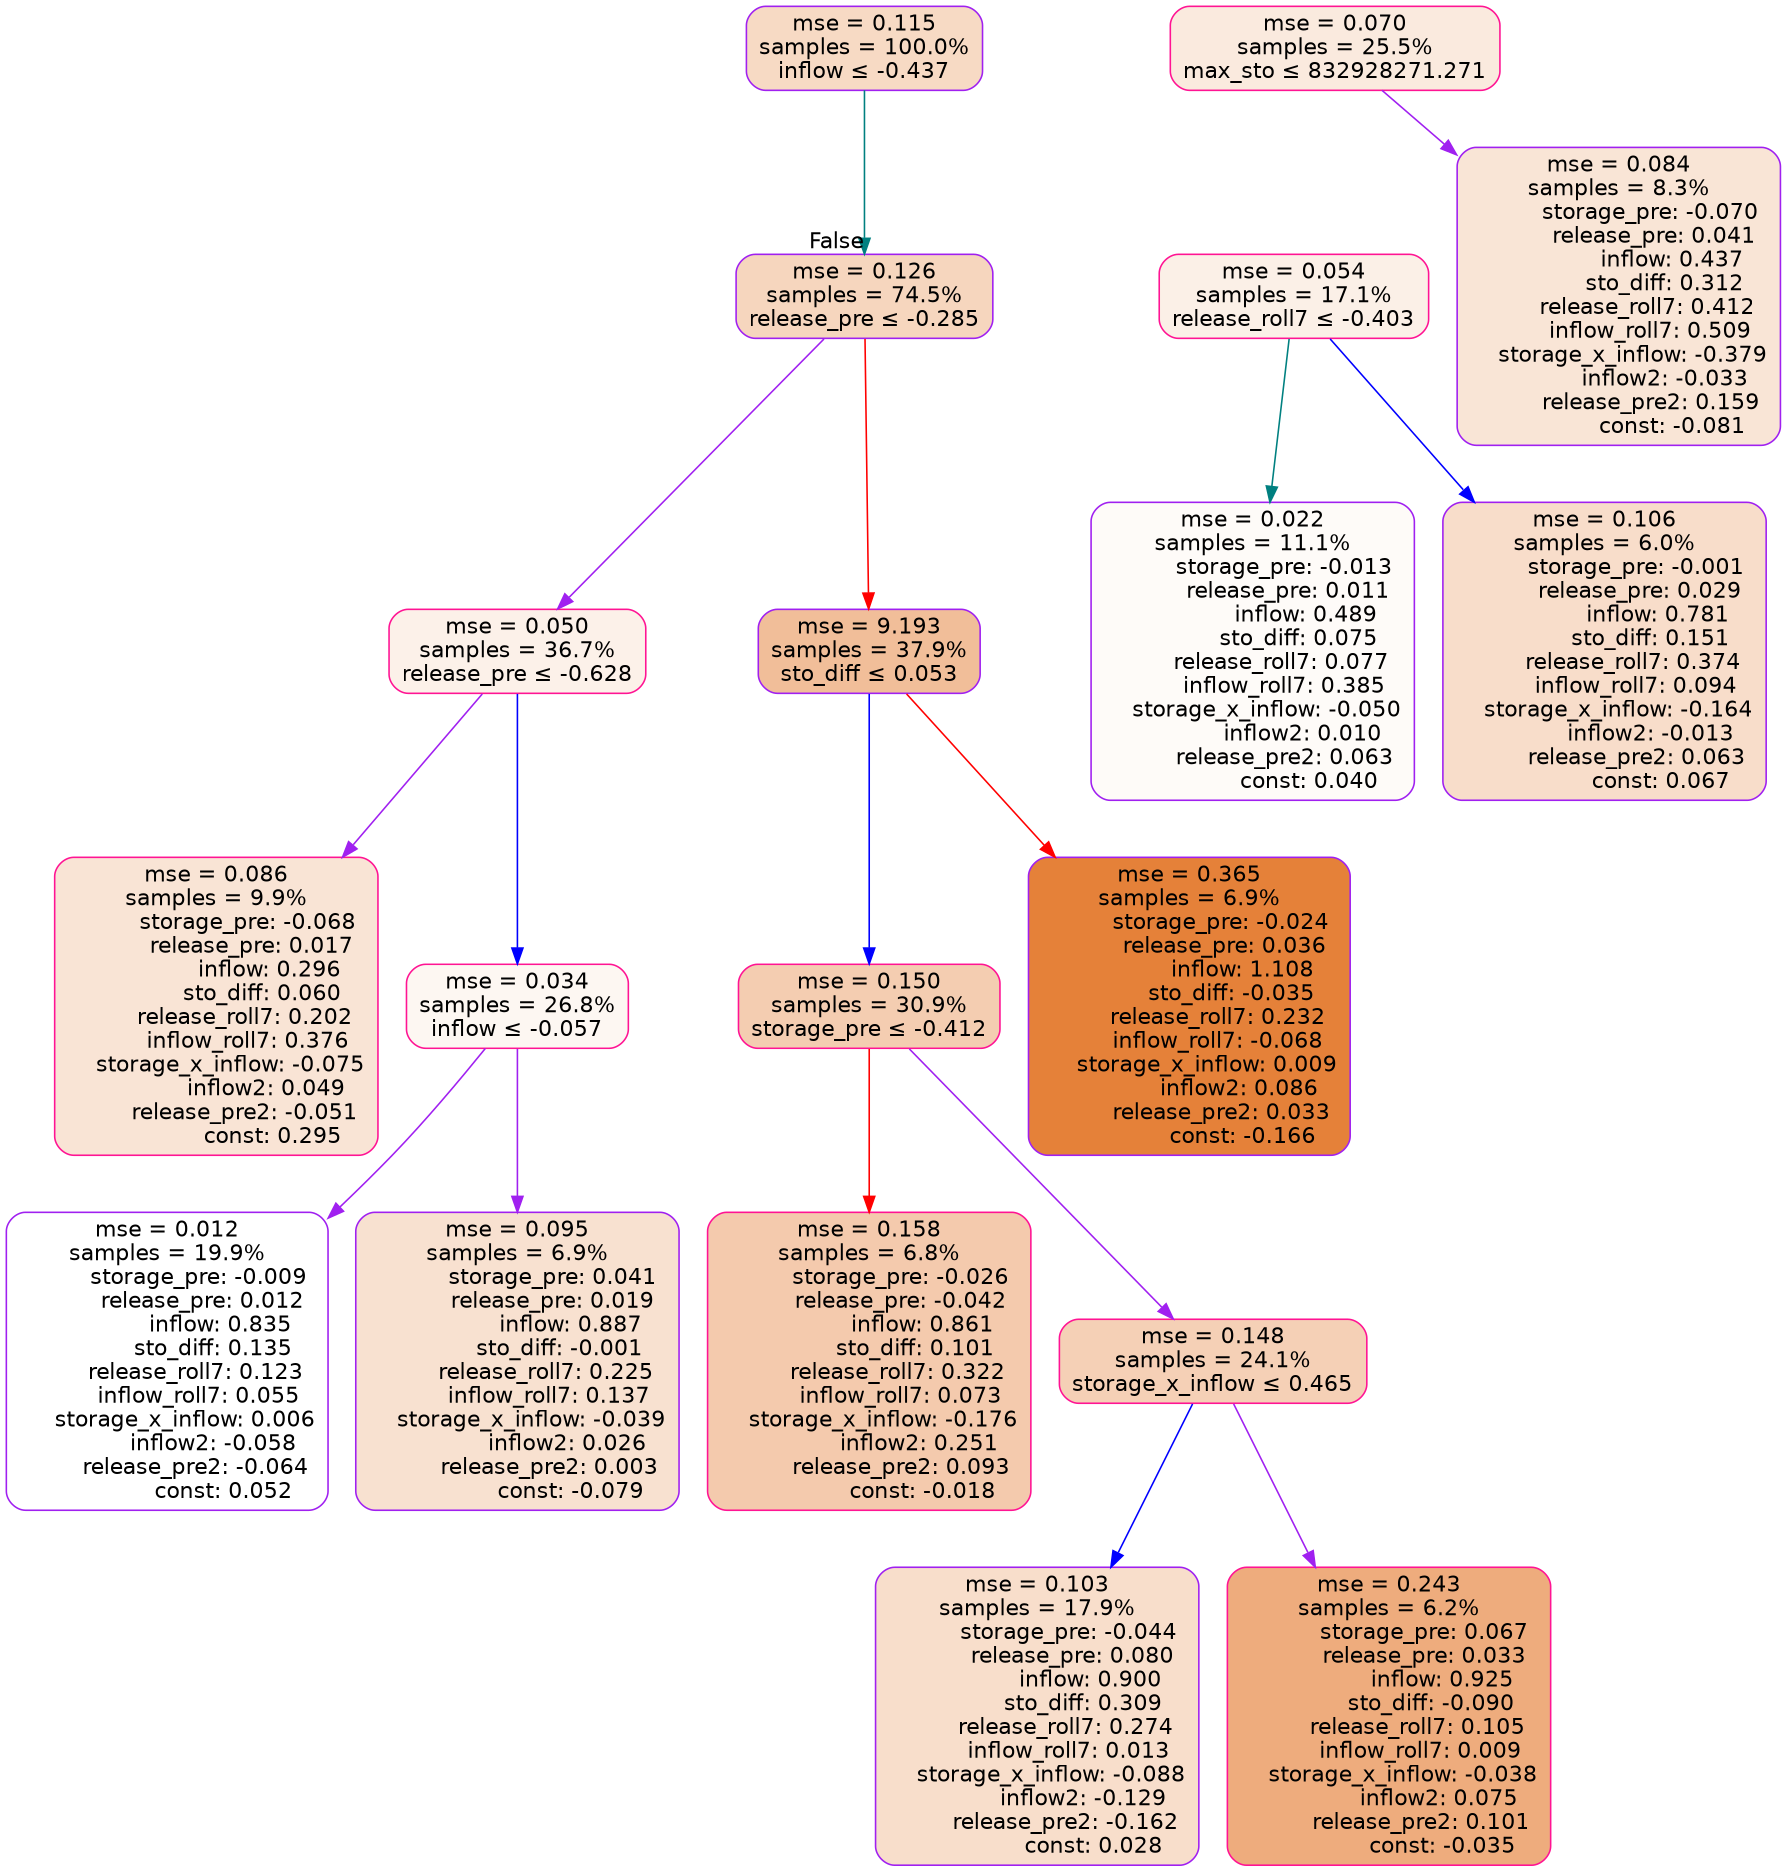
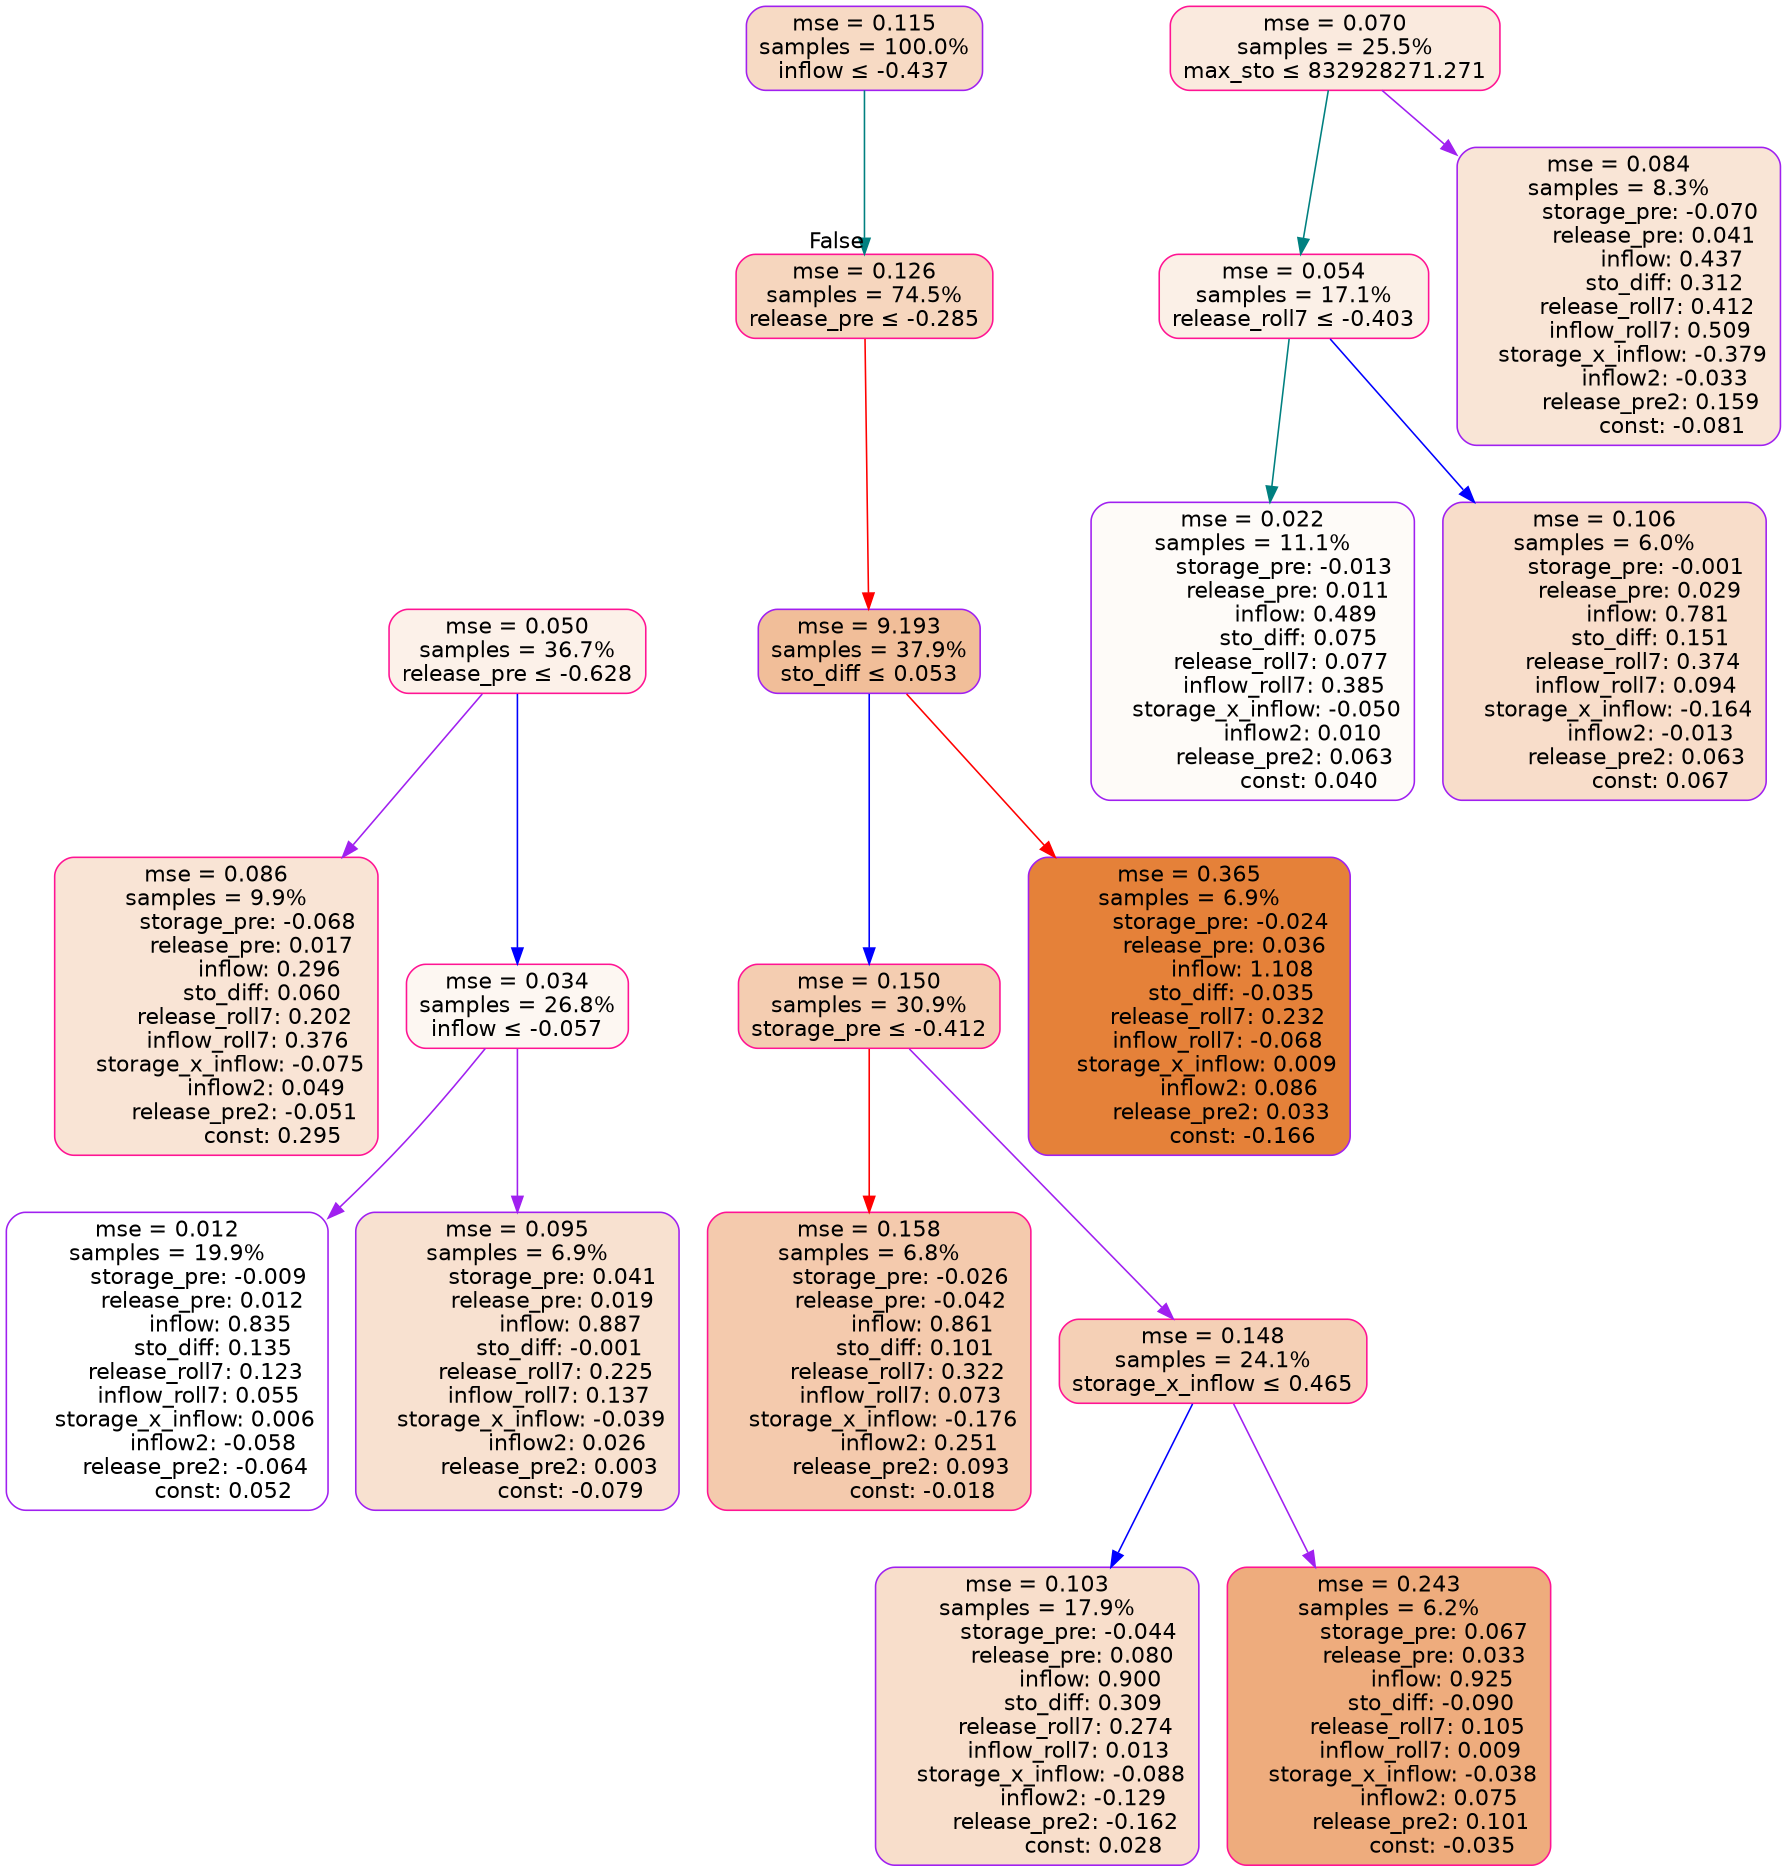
edge "mse = 0.070 samples = 25.5% max_sto ≤ 832928271.271" -> "mse = 0.054 samples = 17.1% release_roll7 ≤ -0.403": added
node "mse = 0.126 samples = 74.5% release_pre ≤ -0.285": color purple -> deeppink
edge "mse = 0.126 samples = 74.5% release_pre ≤ -0.285" -> "mse = 0.050 samples = 36.7% release_pre ≤ -0.628": removed
